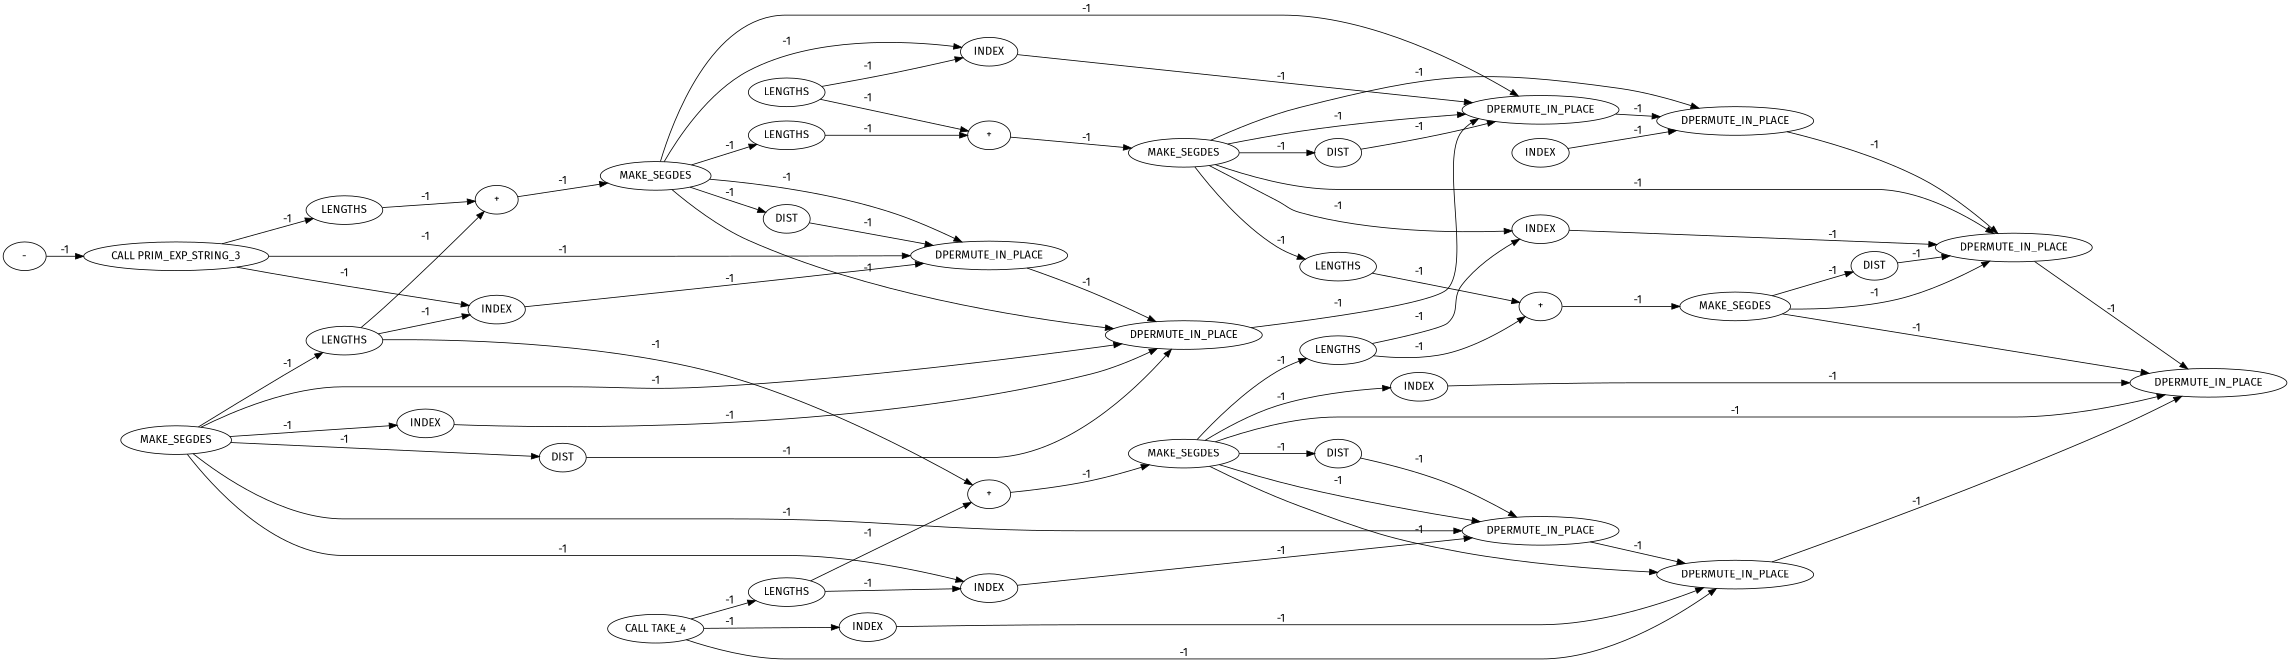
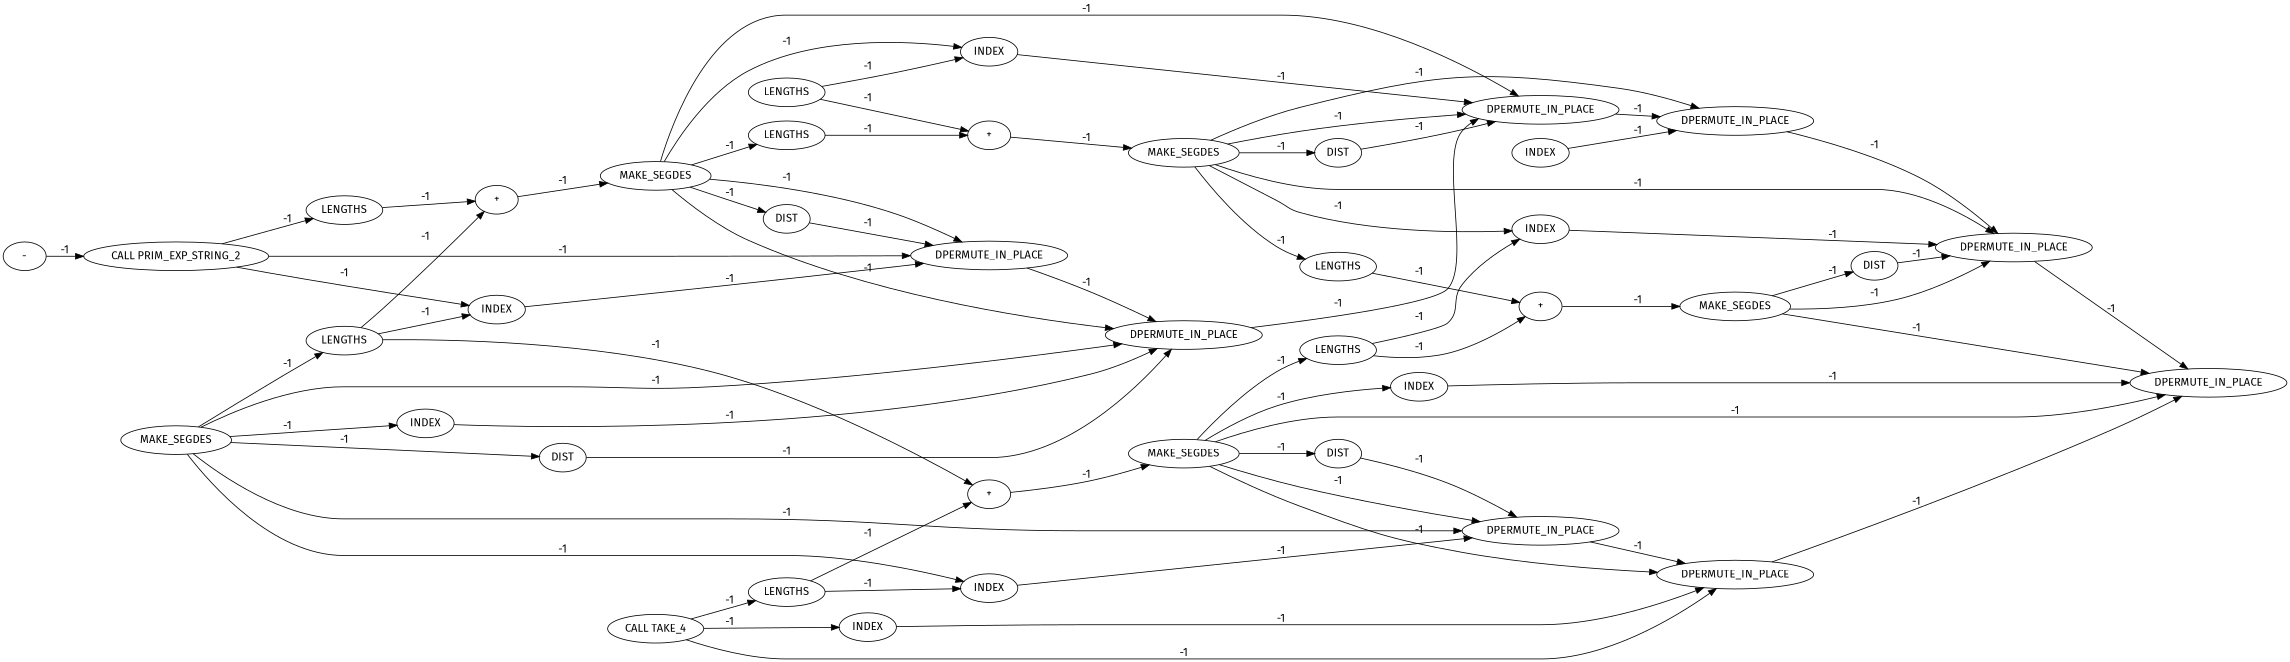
node "CALL PRIM_EXP_STRING_3": label "CALL PRIM_EXP_STRING_3" -> "CALL PRIM_EXP_STRING_2"
